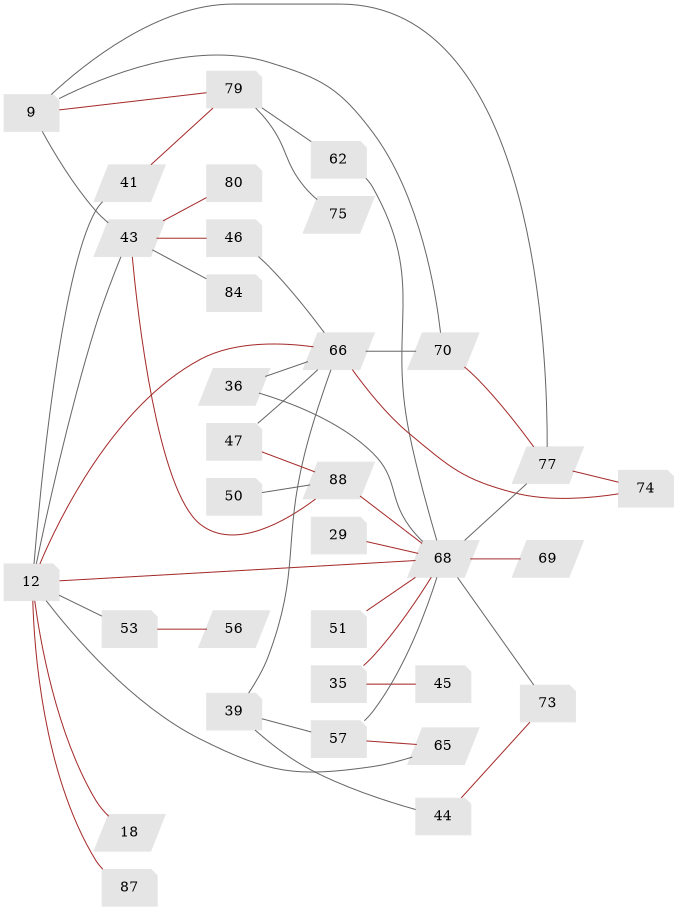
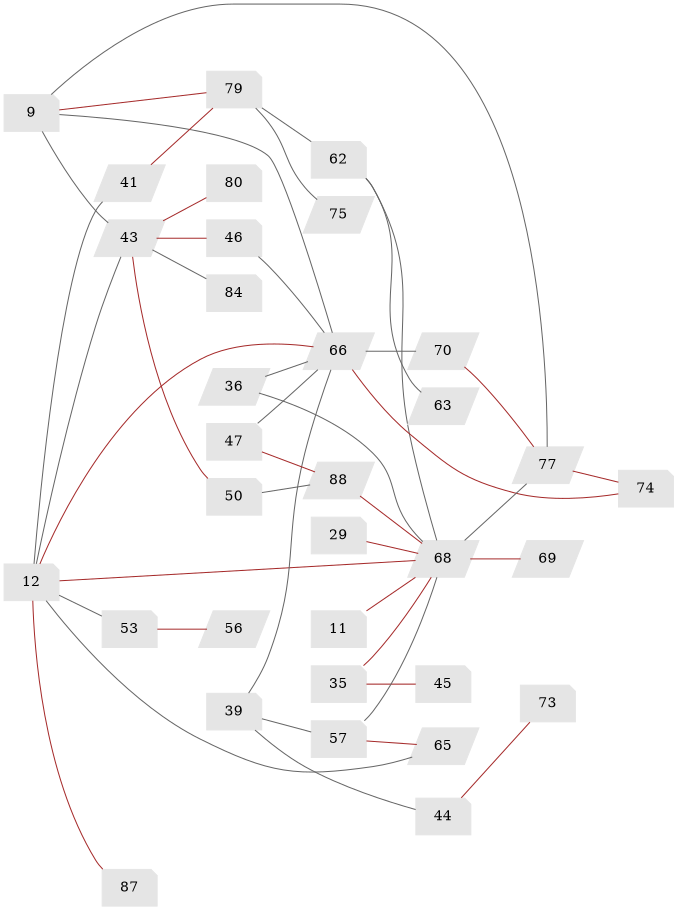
edge "9" -- "70": now "9" -- "66"
node "63": added
edge "43" -- "88": now "43" -- "50"
node "51": label "51" -> "11"
edge "68" -- "73": removed
node "18": removed
